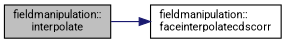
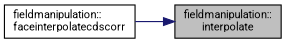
edge "fieldmanipulation:: interpolate" -> "fieldmanipulation:: faceinterpolatecdscorr": reversed
